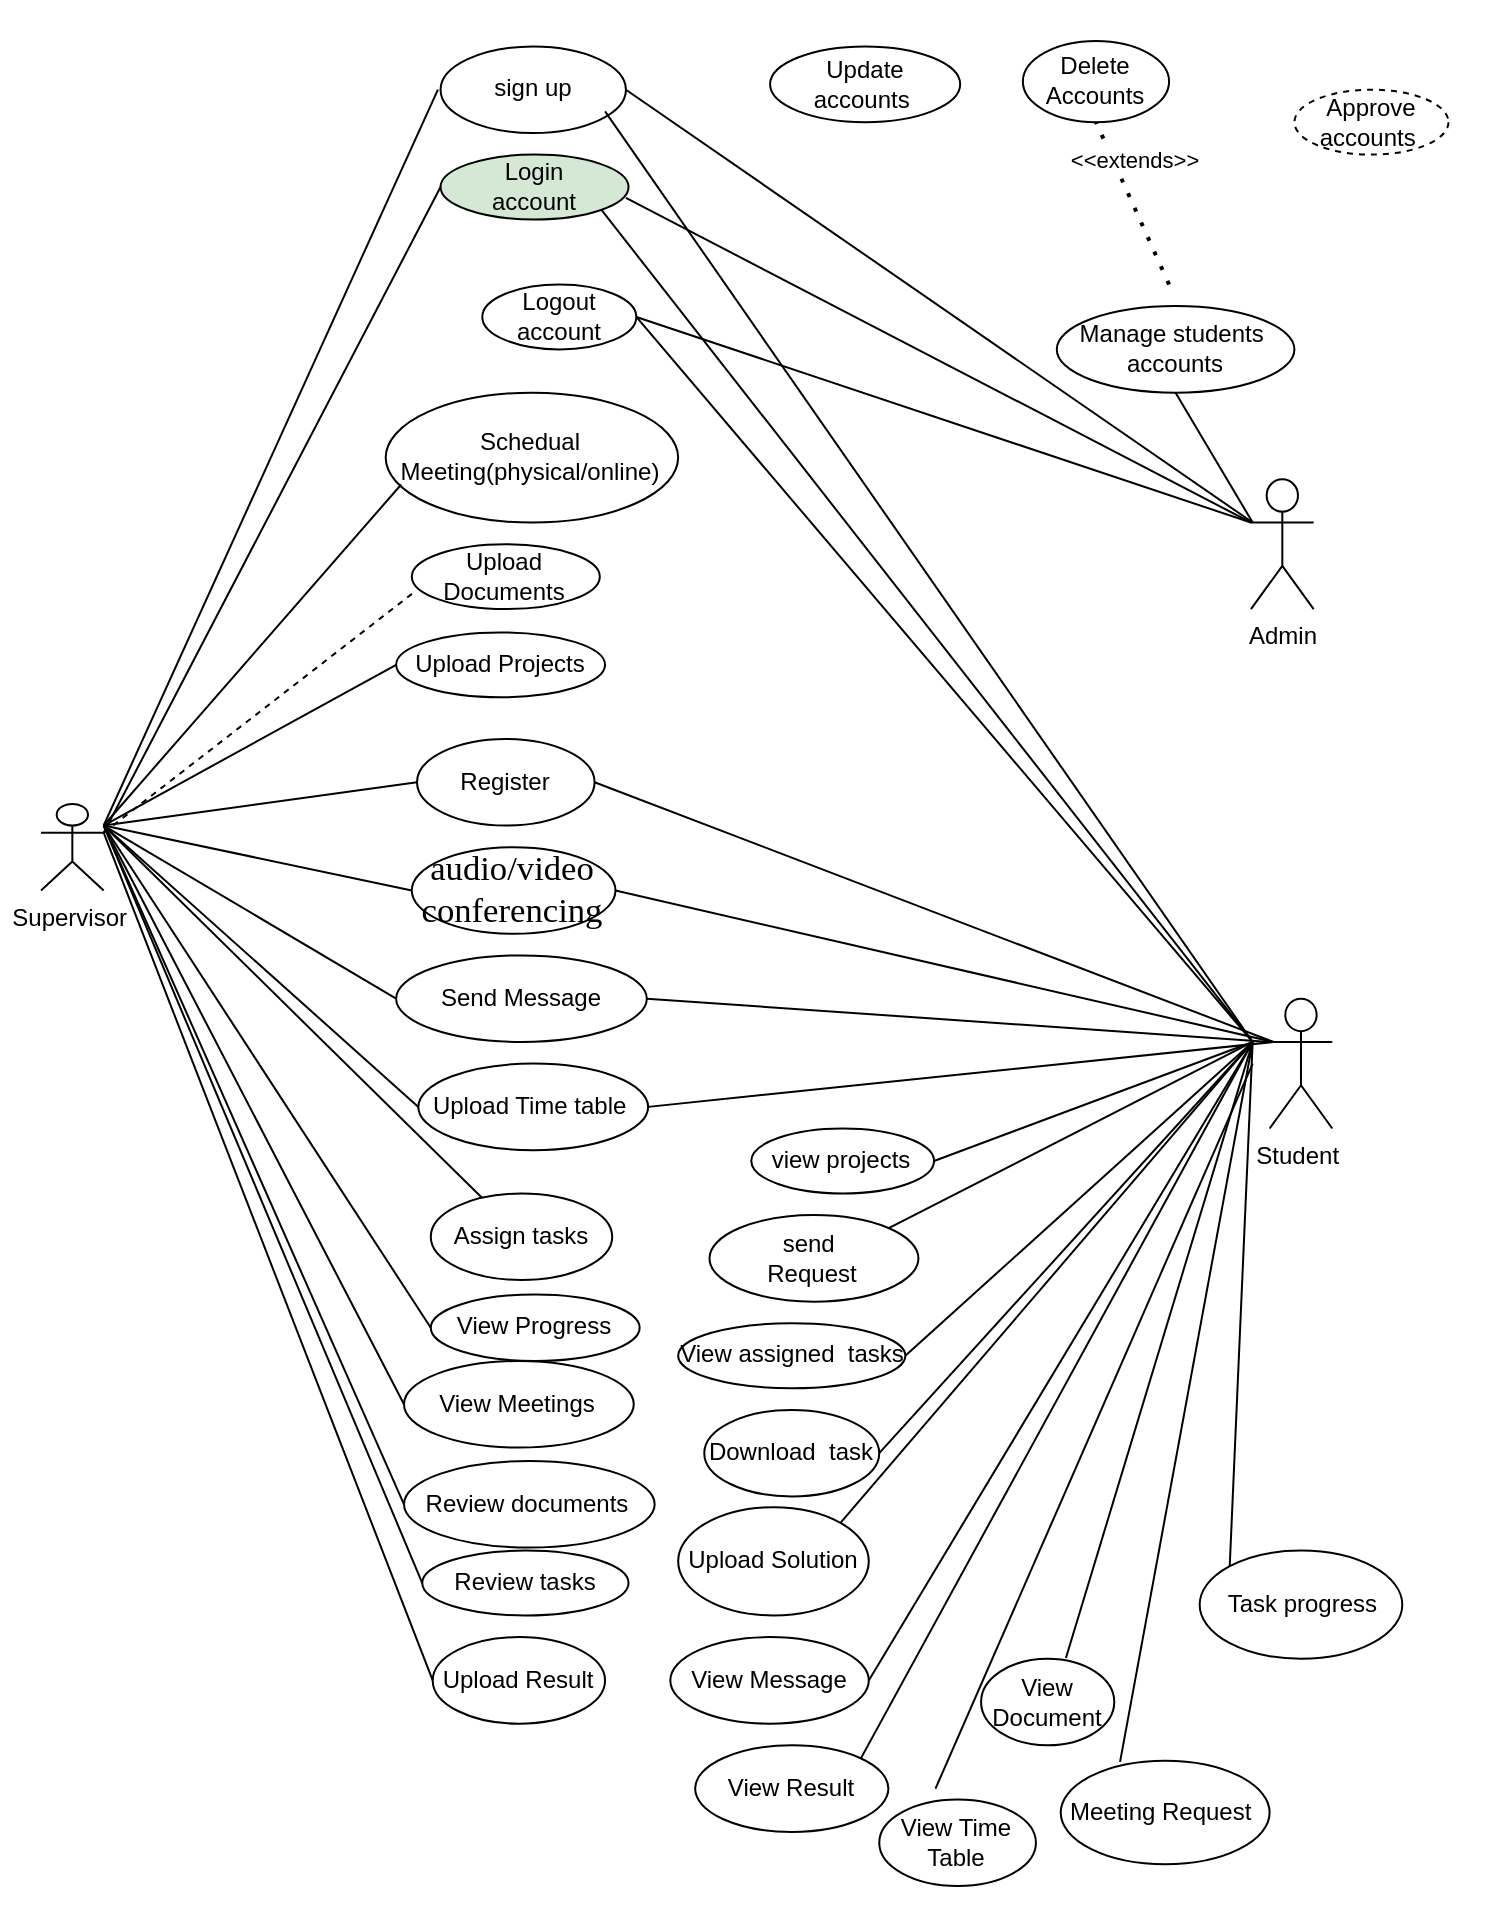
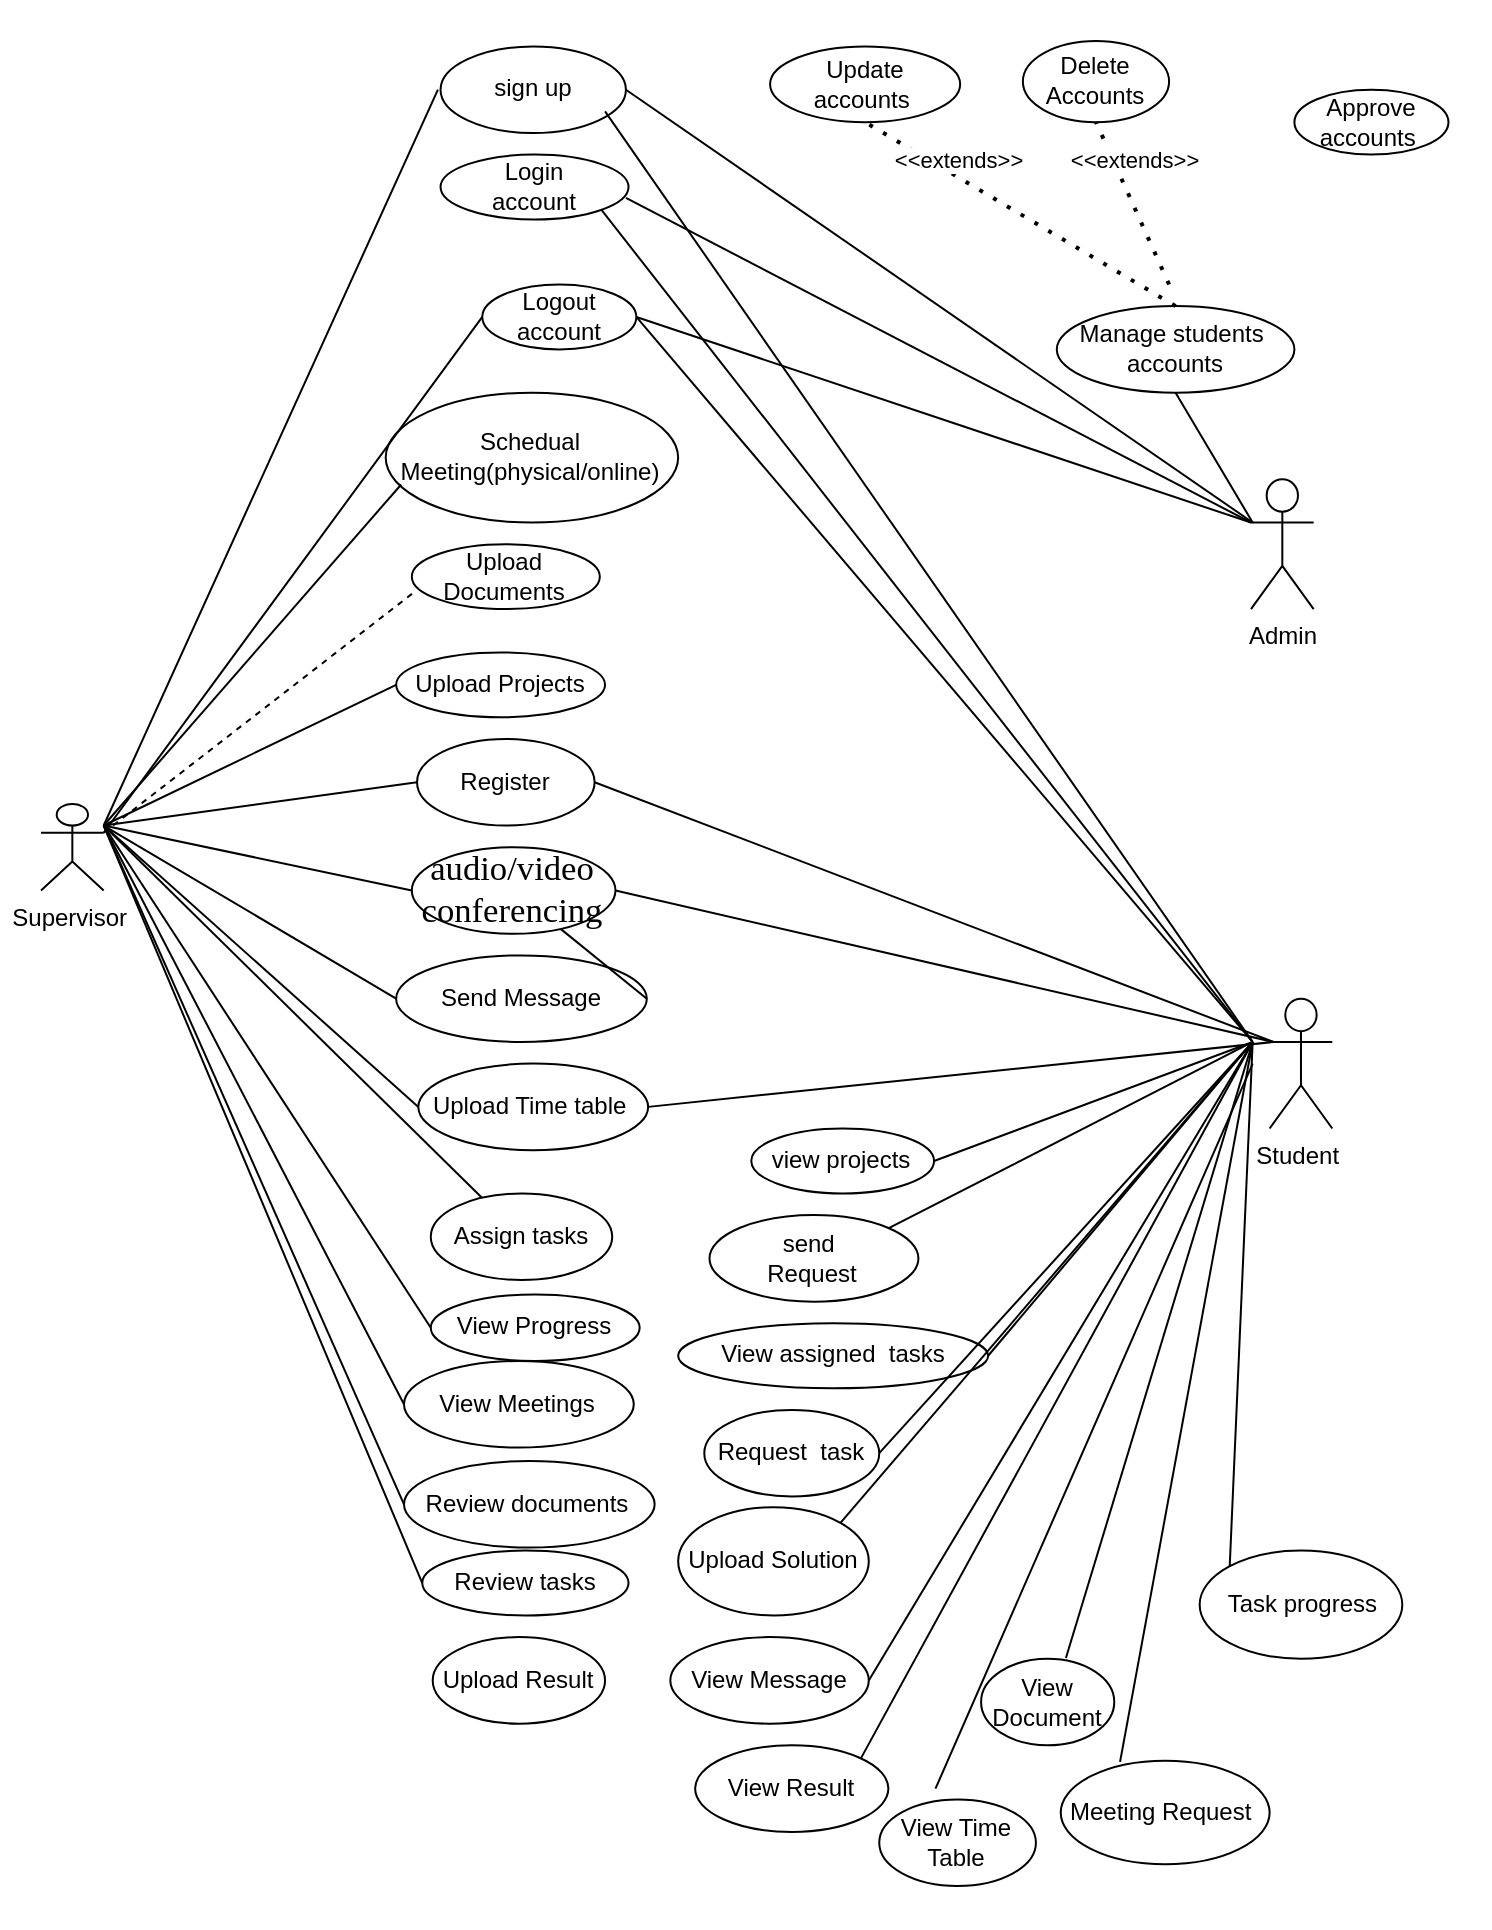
node "Approve accounts": style dashed -> solid
edge "Update accounts" -- "Manage students accounts": added, label "<<extends>>"
node "Login account": fillcolor #d5e8d4 -> #ffffff
edge "Login account" -- "Supervisor": removed
edge "Logout account" -- "Supervisor": added
node "Upload Projects": moved (501, 665) -> (501, 685)
edge "Send Message" -- "Student": now "Send Message" -- "audio/video conferencing"
edge "Supervisor" -- "Upload Result": removed
node "View assigned tasks": size 227x65 -> 310x65
node "Download task": label "Download task" -> "Request task"
